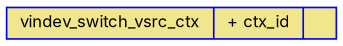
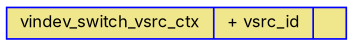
node "vindev_switch_vsrc_ctx": text "+ ctx_id" -> "+ vsrc_id"
